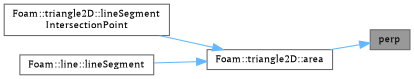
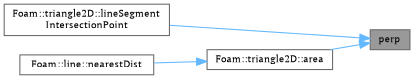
edge "Foam::triangle2D::lineSegment IntersectionPoint" -> "Foam::triangle2D::area": now "Foam::triangle2D::lineSegment IntersectionPoint" -> "perp"
node "Foam::line::lineSegment": label "Foam::line::lineSegment" -> "Foam::line::nearestDist"
